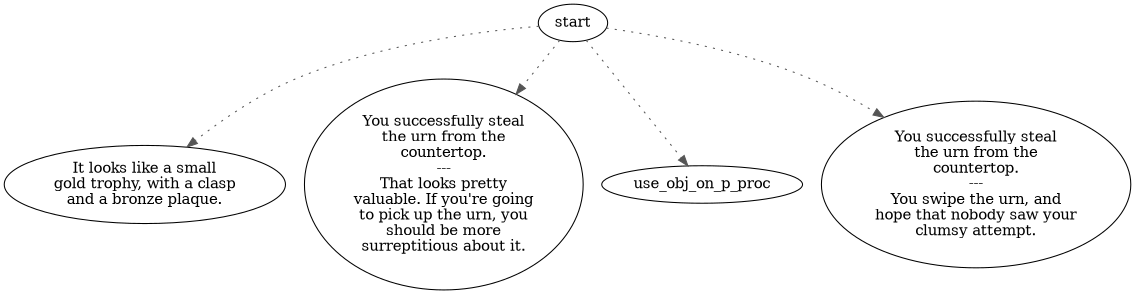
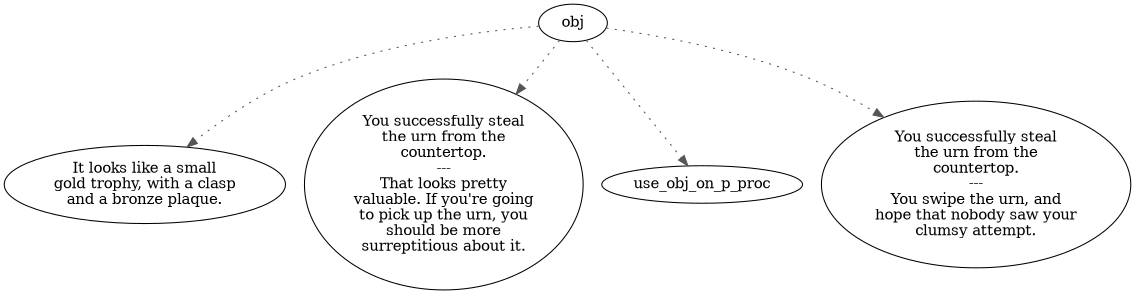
node "start": label "start" -> "obj"
